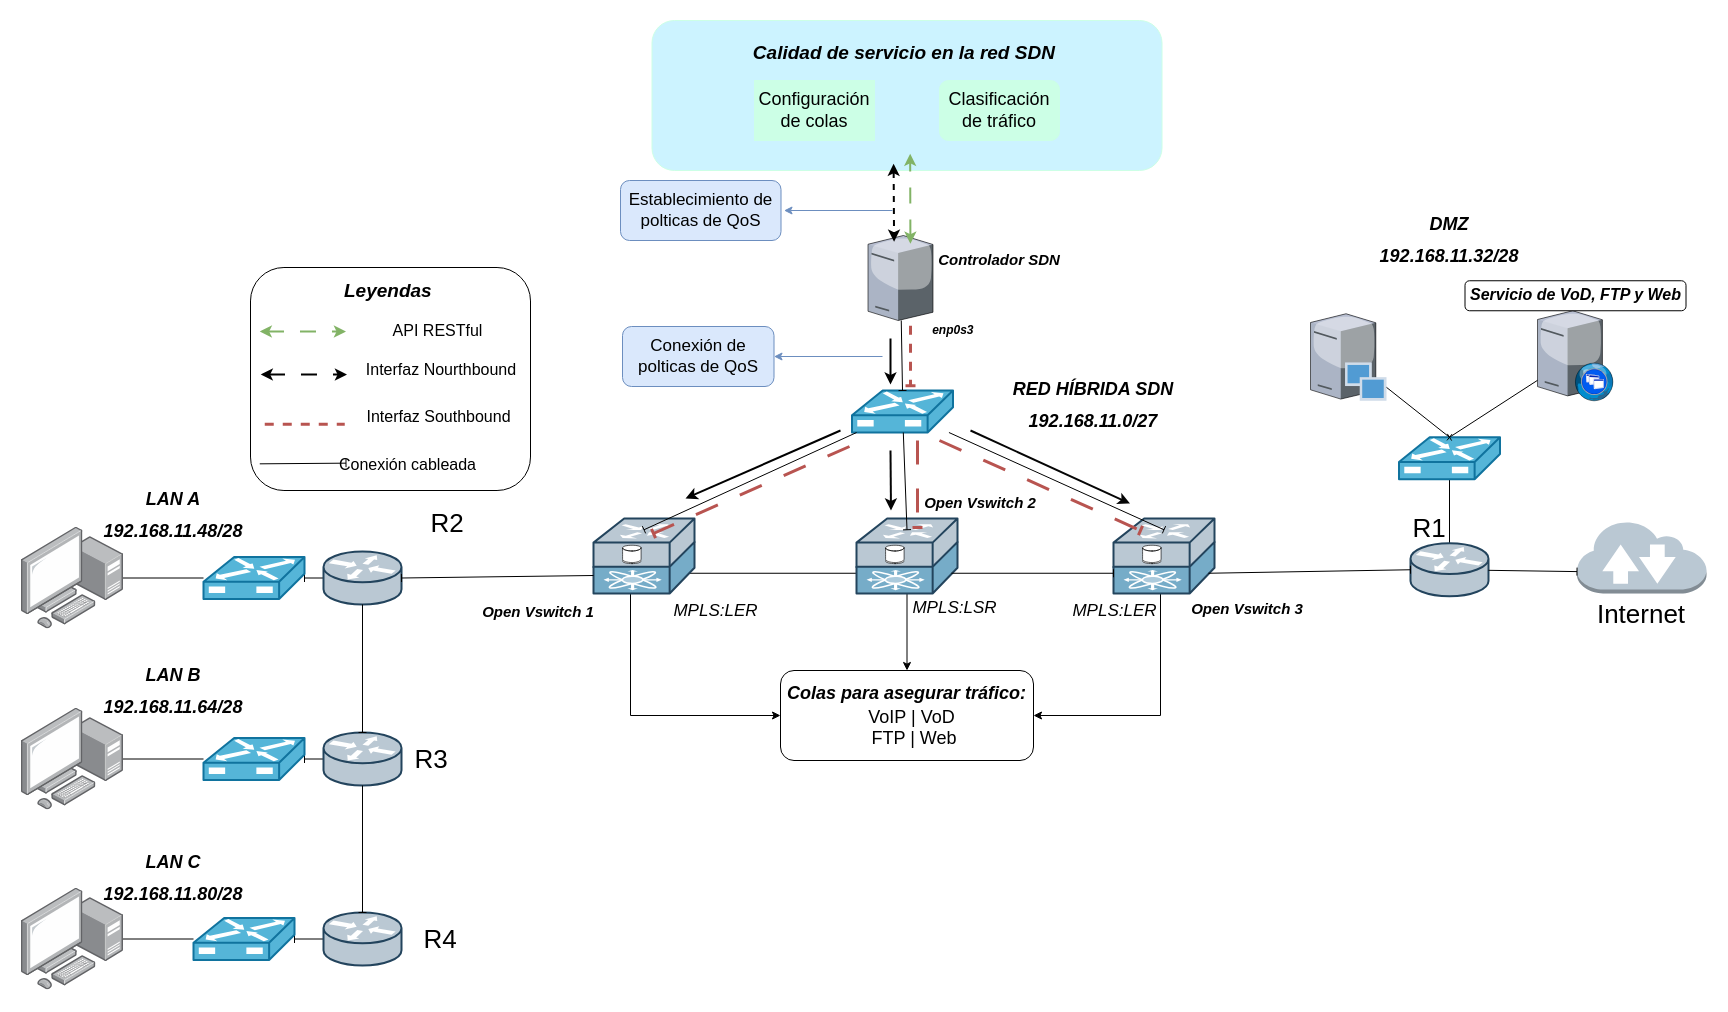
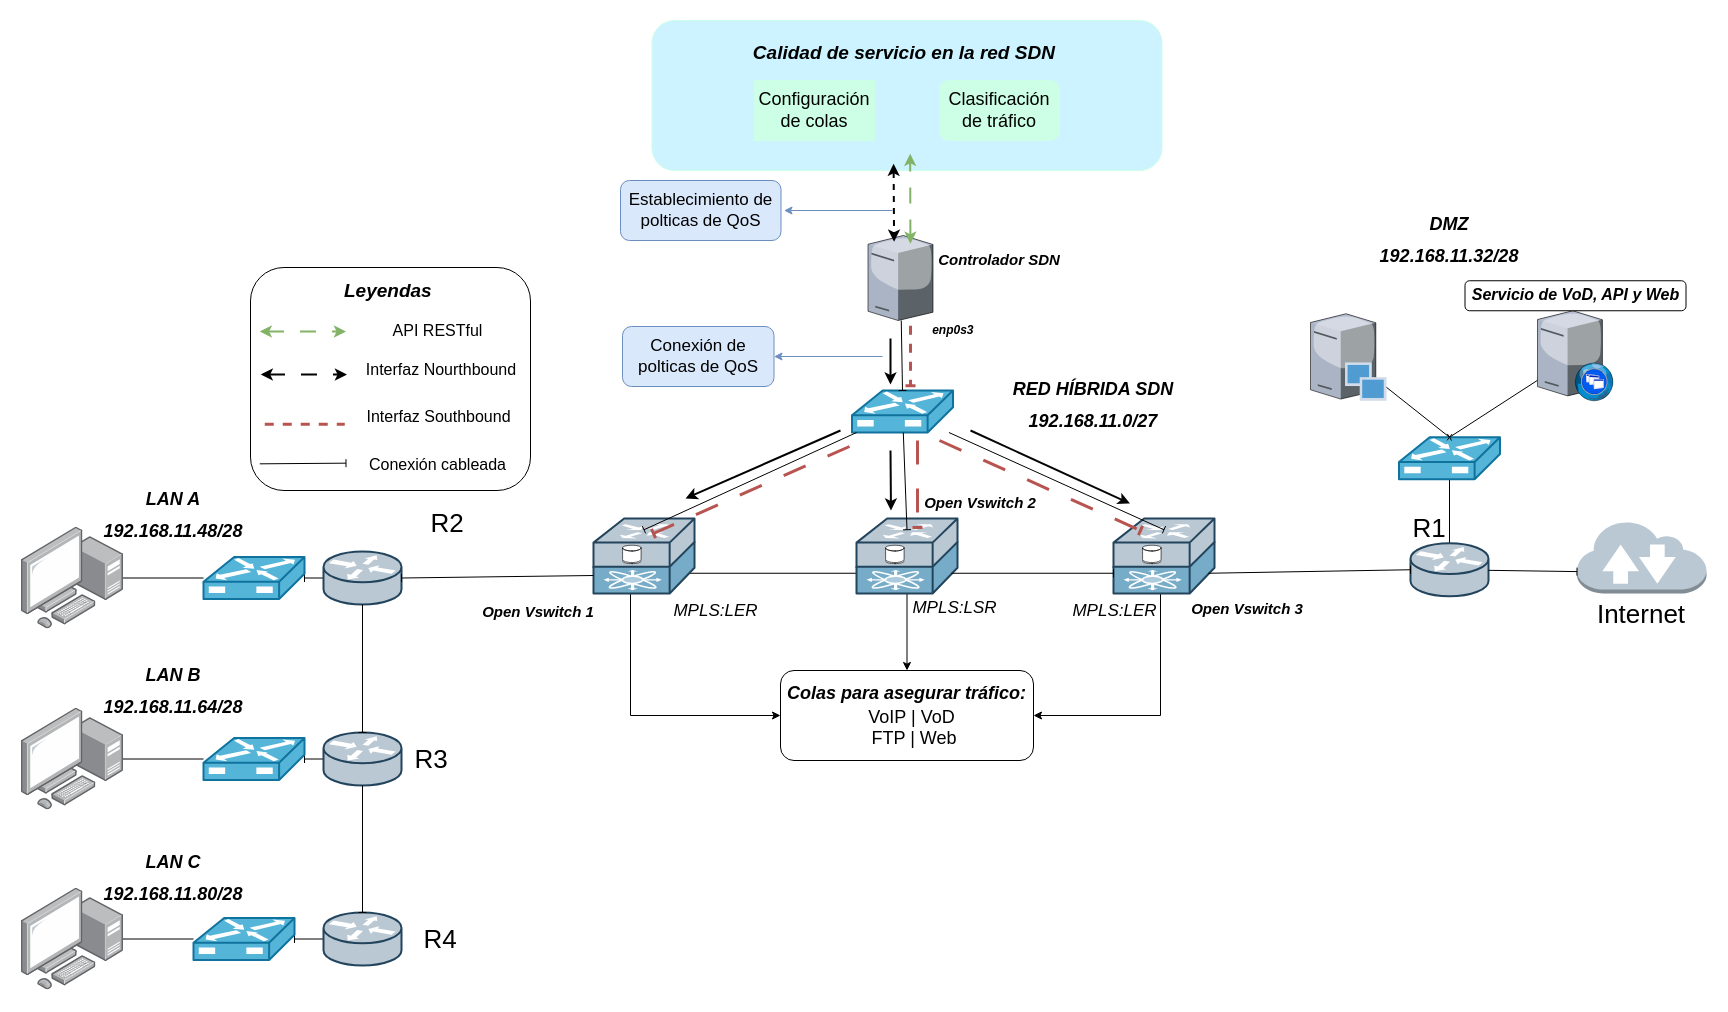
node "Servicio de VoD, FTP y Web": label "Servicio de VoD, FTP y Web" -> "Servicio de VoD, API y Web"
node "Conexión cableada": moved (408, 464) -> (438, 464)
